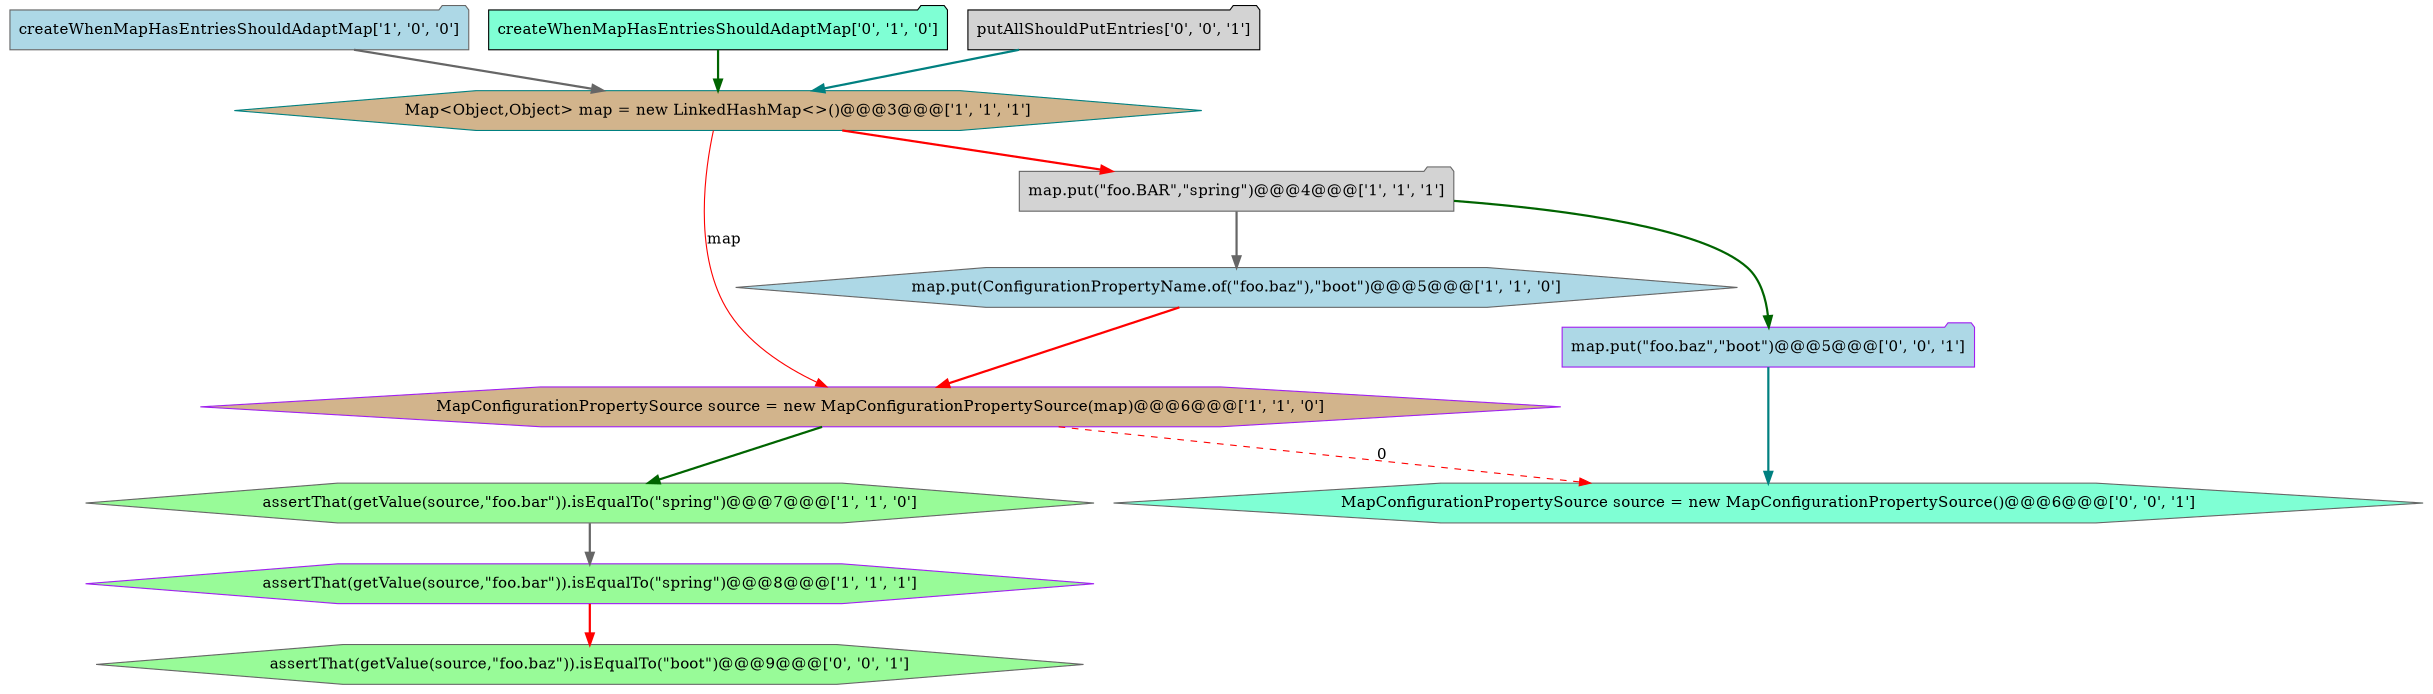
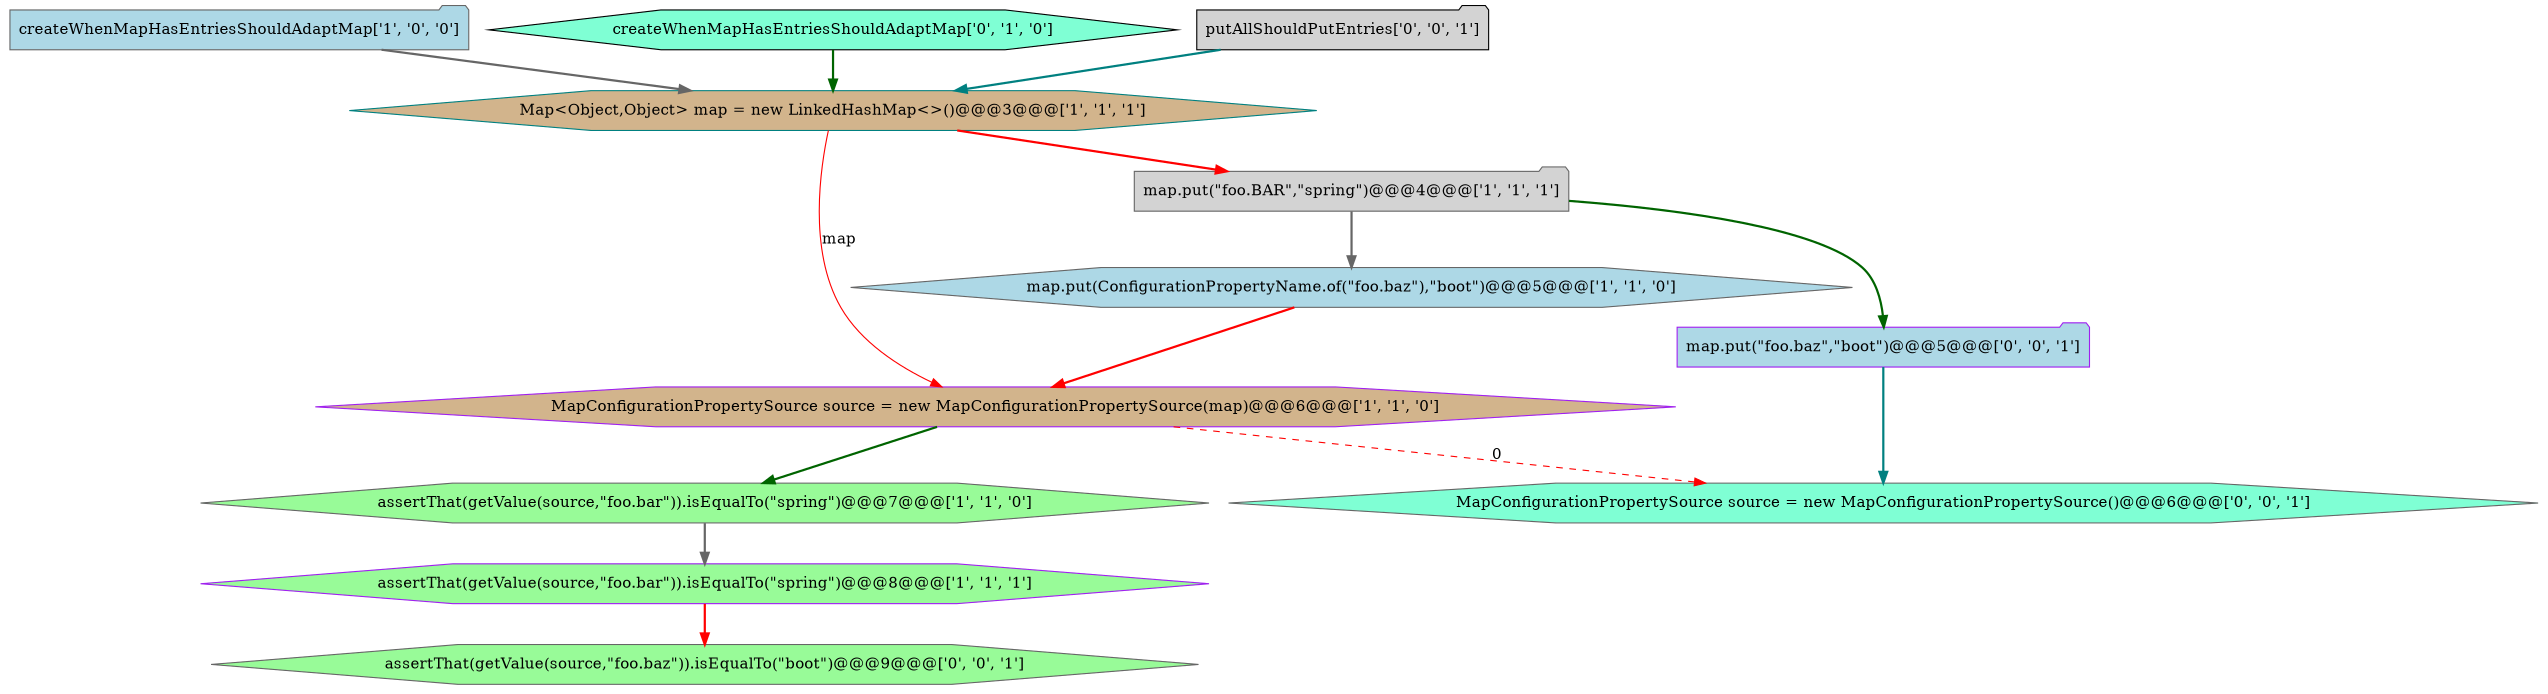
node "createWhenMapHasEntriesShouldAdaptMap['0', '1', '0']": shape folder -> hexagon
